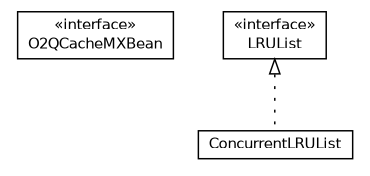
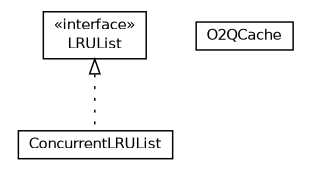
node "O2QCacheMXBean": removed
node "O2QCache": added
